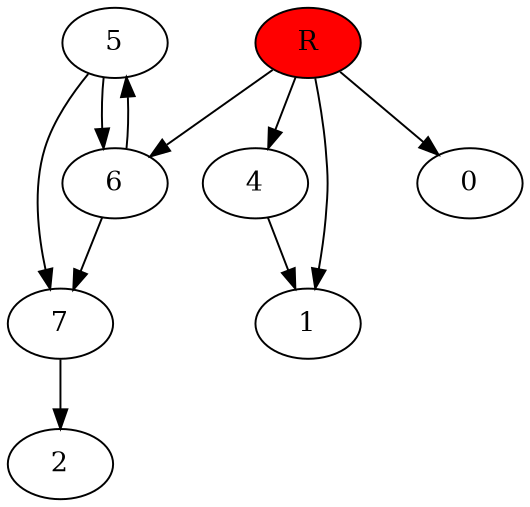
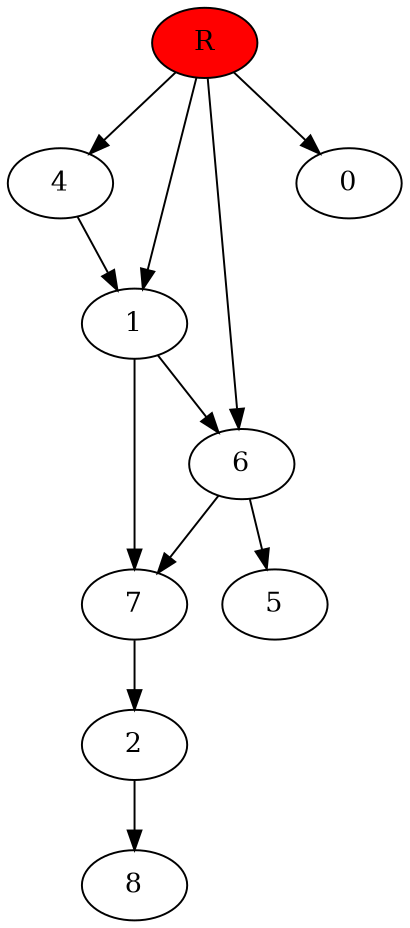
edge "5" -> "6": now "1" -> "6"
edge "5" -> "7": now "1" -> "7"
node "8": added
